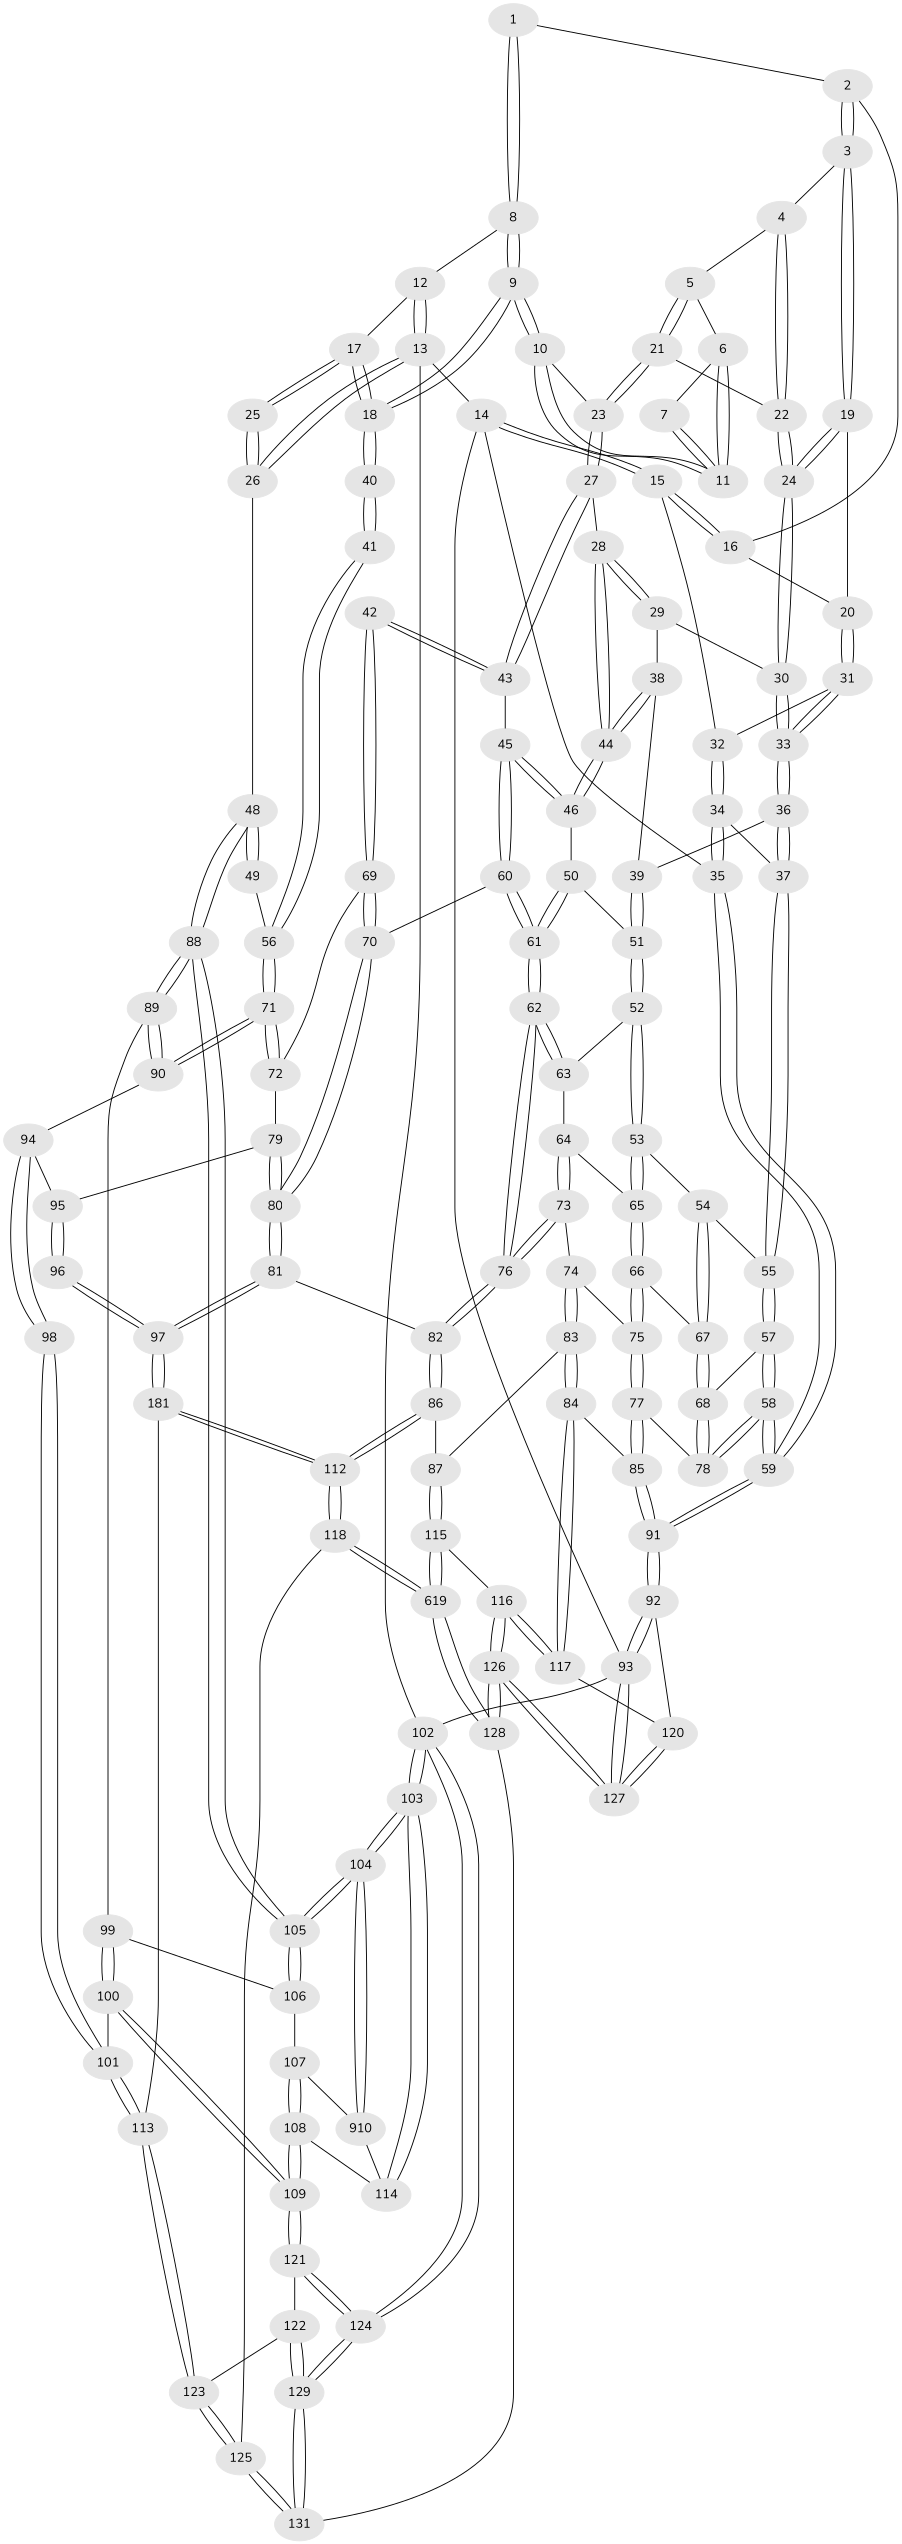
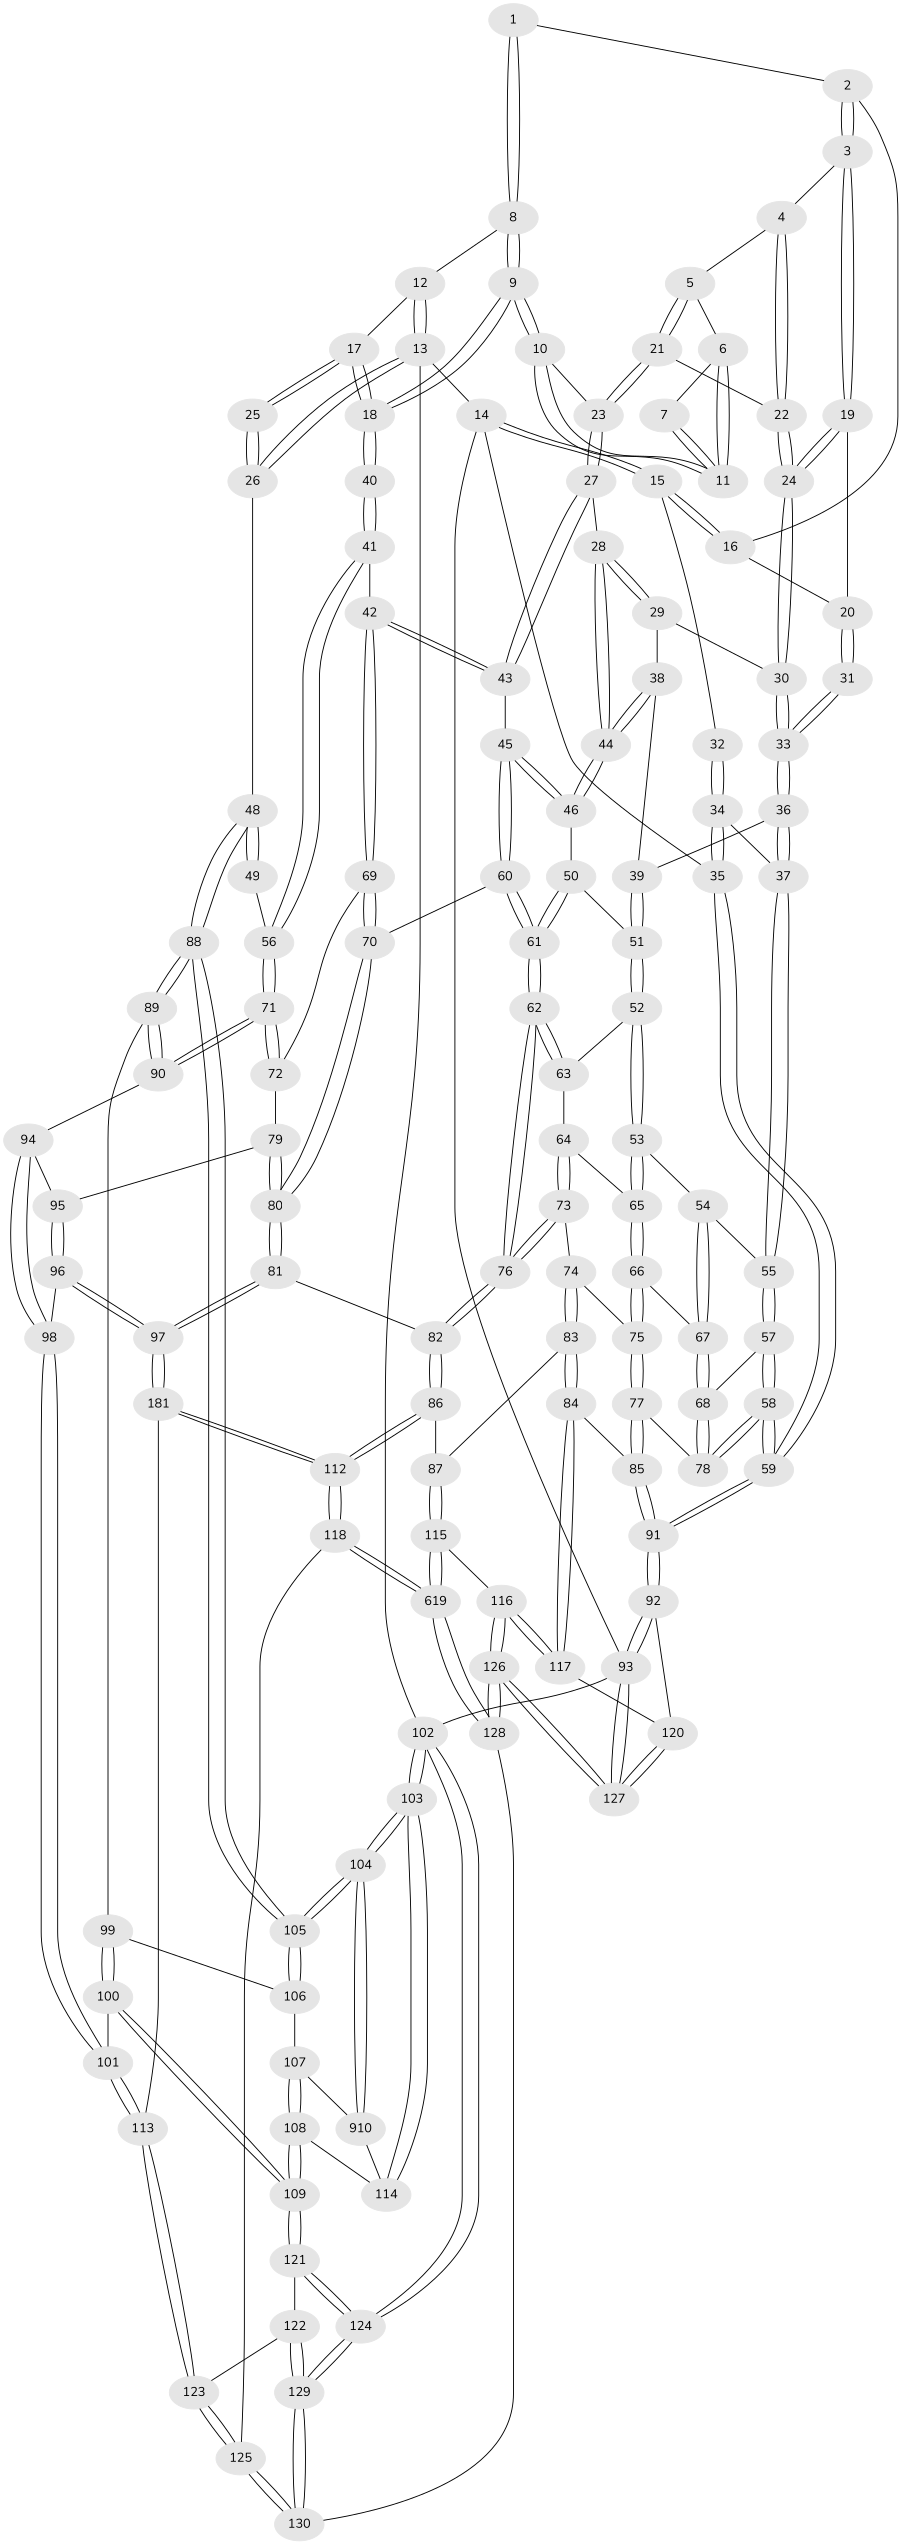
edge "41" -- "42": added
edge "31" -- "32": removed
edge "96" -- "98": added
node "131": label "131" -> "130"
